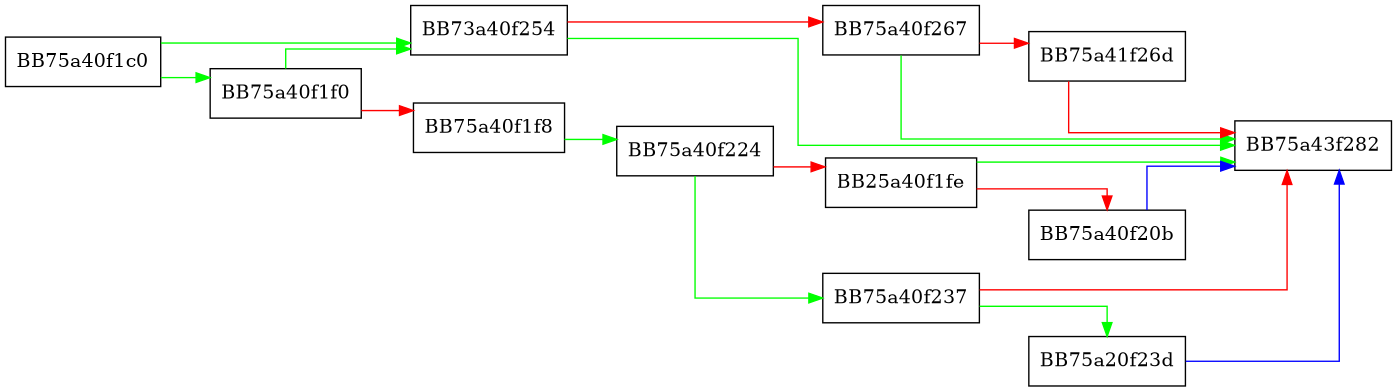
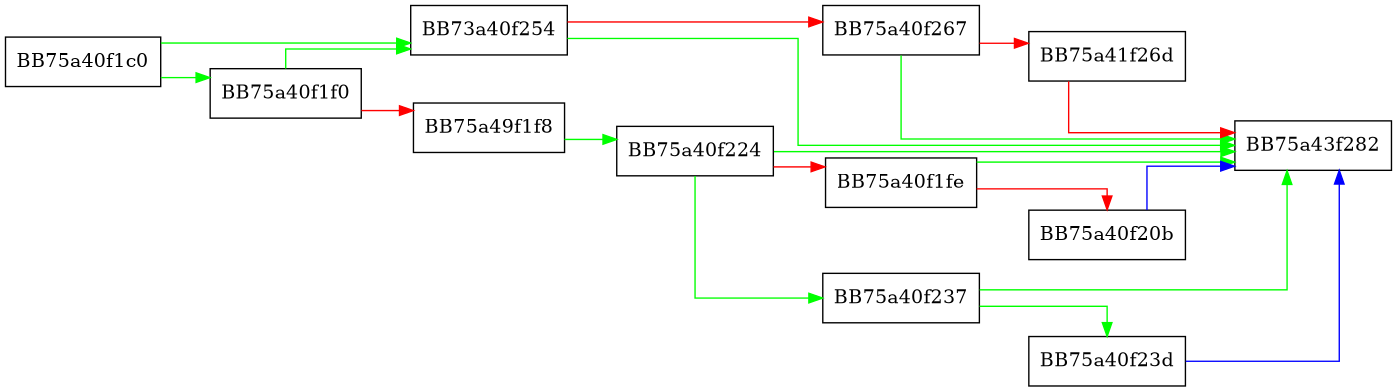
node "BB75a40f1f8": label "BB75a40f1f8" -> "BB75a49f1f8"
edge "BB75a40f224" -> "BB75a43f282": added
node "BB25a40f1fe": label "BB25a40f1fe" -> "BB75a40f1fe"
edge "BB75a40f237" -> "BB75a43f282": color red -> green
node "BB75a20f23d": label "BB75a20f23d" -> "BB75a40f23d"
